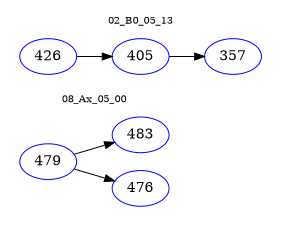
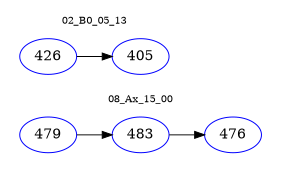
node "357": removed
cluster "08_Ax_05_00": label "08_Ax_05_00" -> "08_Ax_15_00"
edge "479" -> "476": now "483" -> "476"
